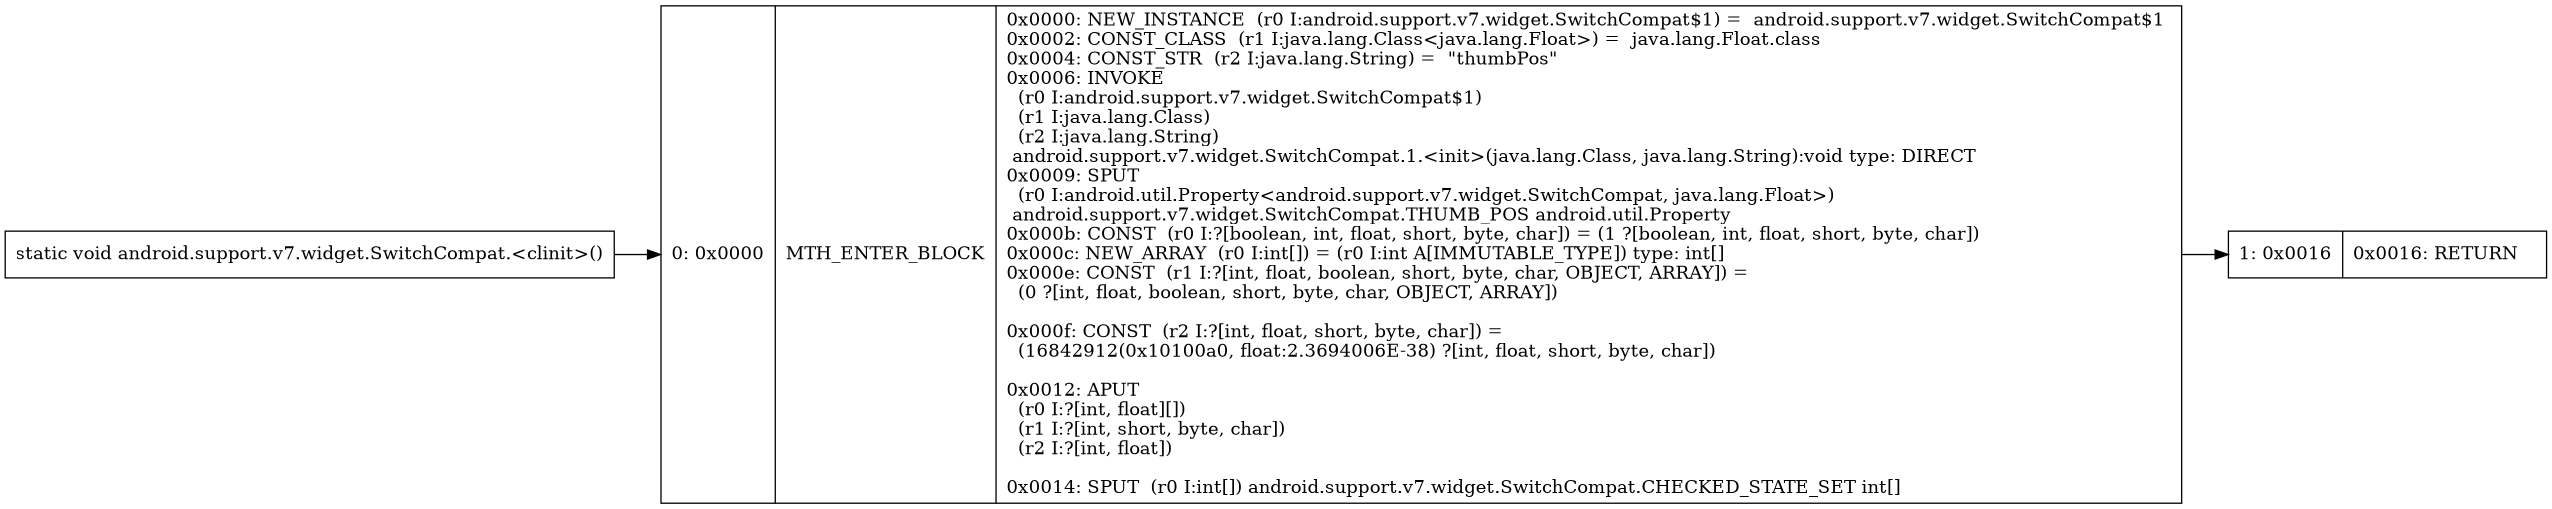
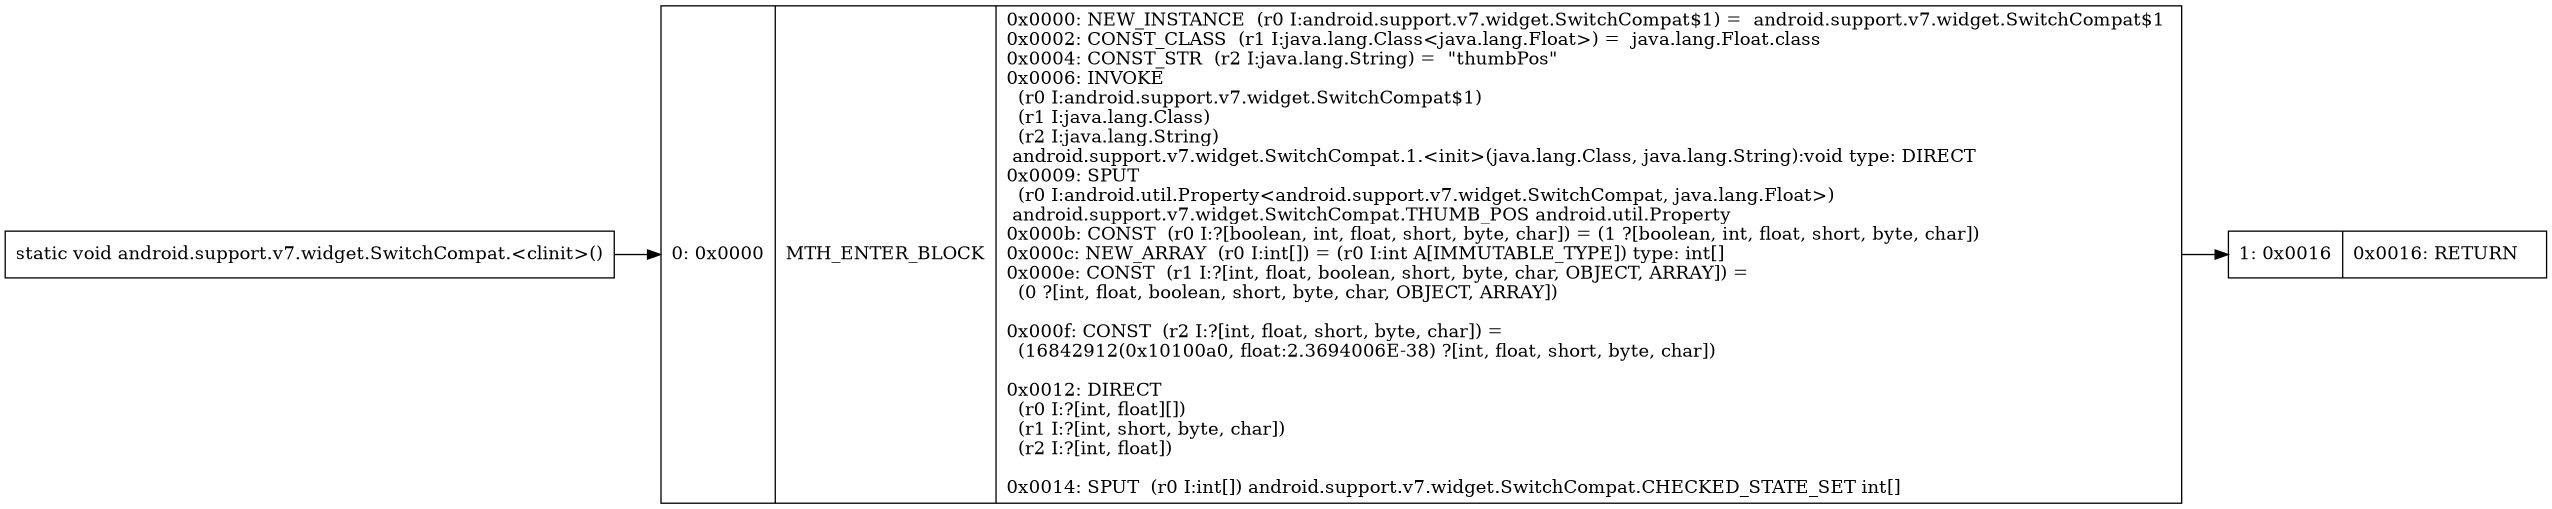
node "0: 0x0000": text "0x0012: APUT" -> "0x0012: DIRECT"
